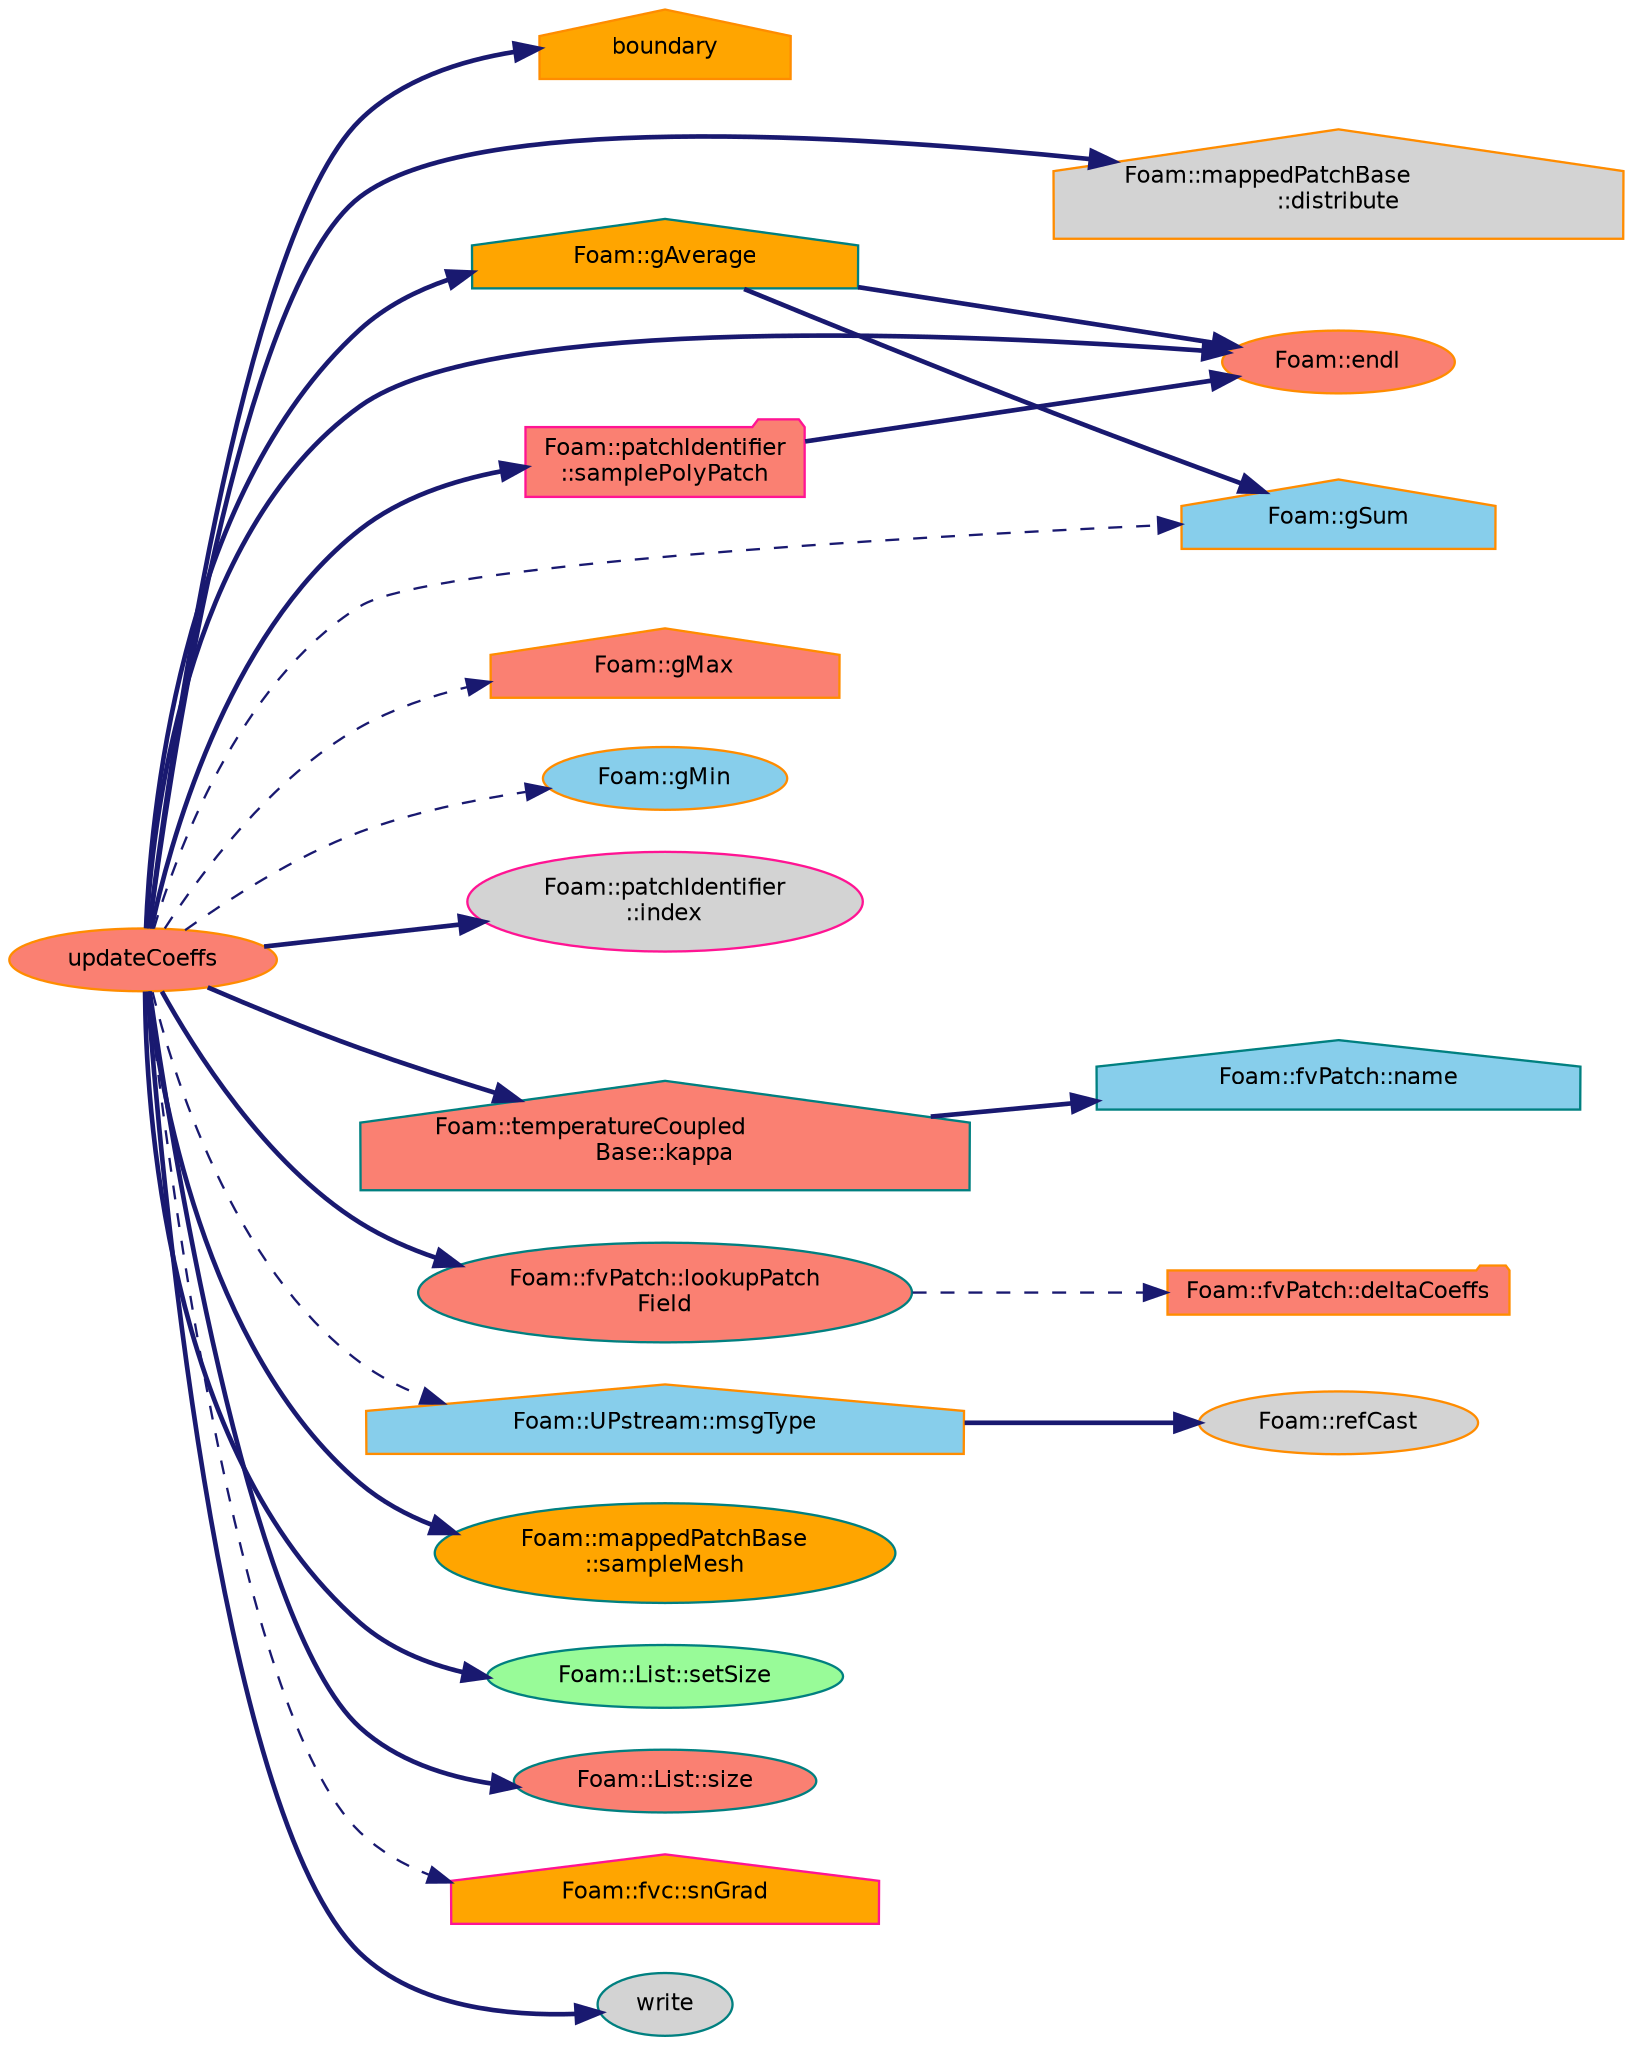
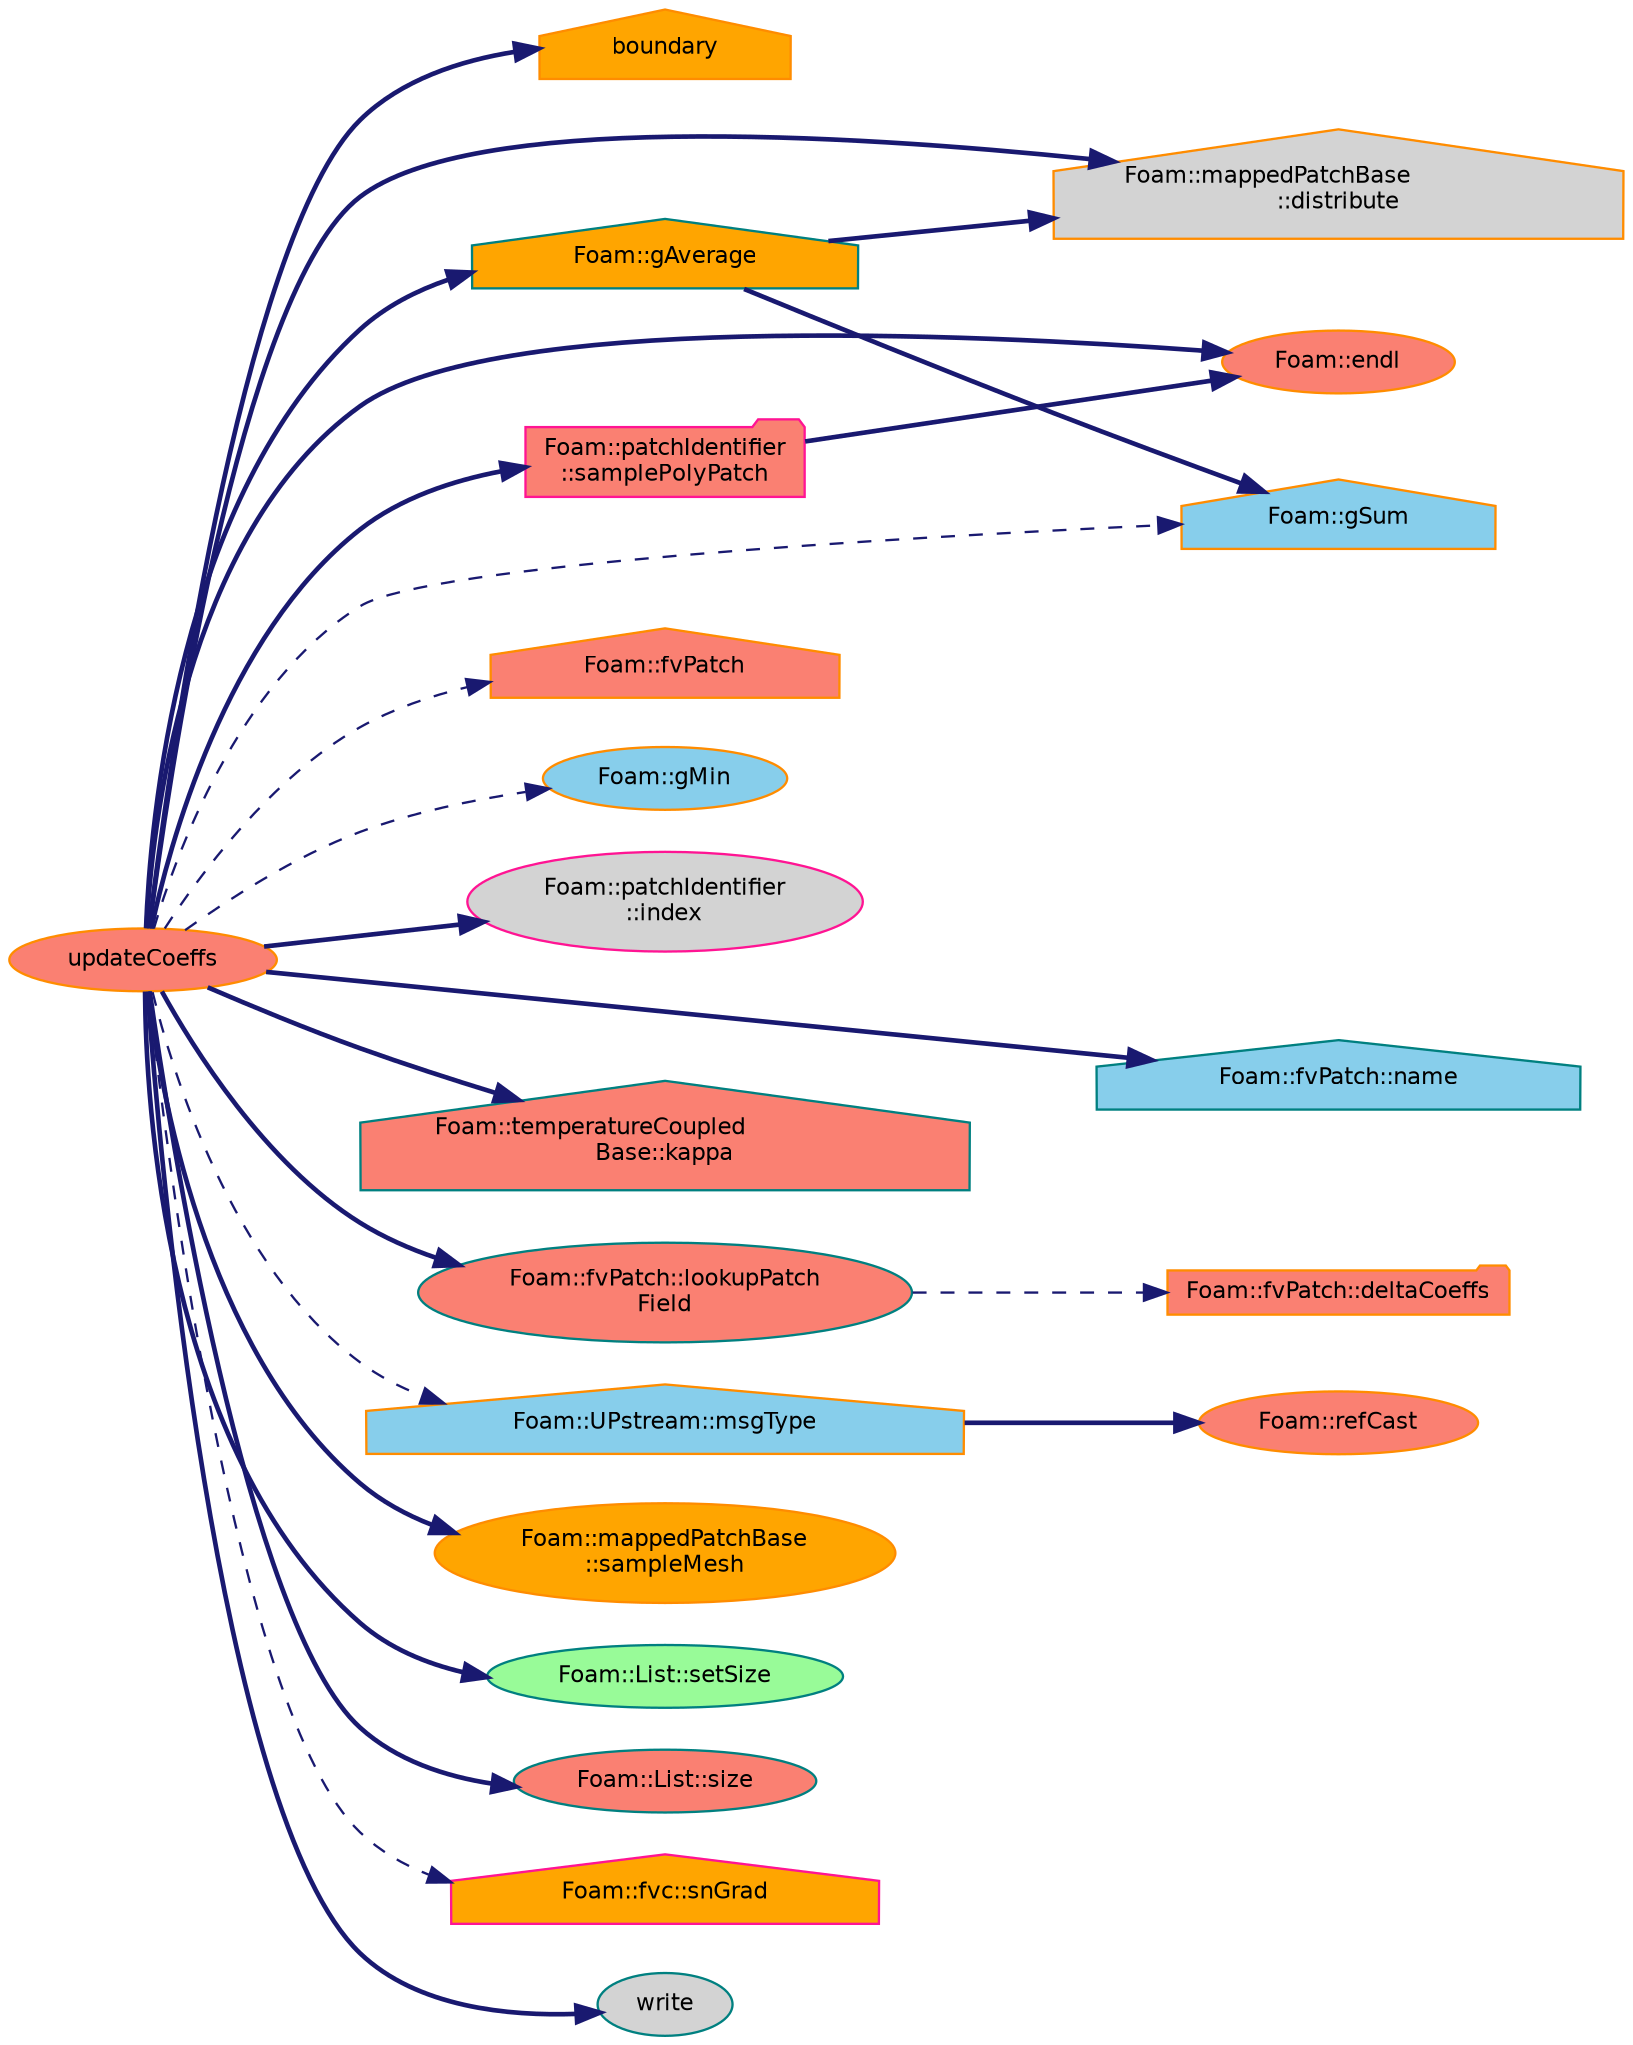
edge "Foam::gAverage" -> "Foam::endl": now "Foam::gAverage" -> "Foam::mappedPatchBase ::distribute"
node "Foam::gMax": label "Foam::gMax" -> "Foam::fvPatch"
edge "Foam::temperatureCoupled Base::kappa" -> "Foam::fvPatch::name": now "updateCoeffs" -> "Foam::fvPatch::name"
node "Foam::refCast": fillcolor lightgrey -> salmon
node "Foam::mappedPatchBase ::sampleMesh": color teal -> darkorange
